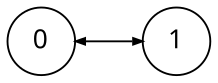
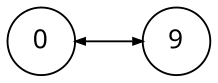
node "1": label "1" -> "9"
